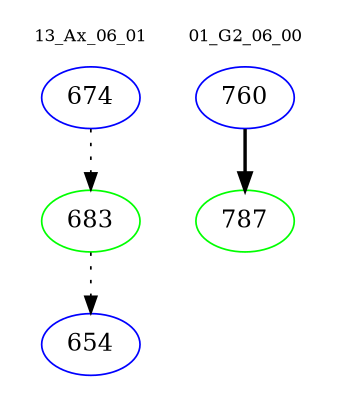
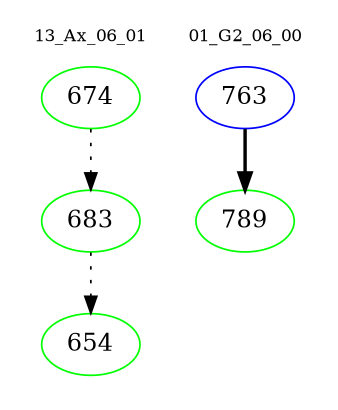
node "674": color blue -> green
node "760": label "760" -> "763"
node "787": label "787" -> "789"
node "654": color blue -> green
